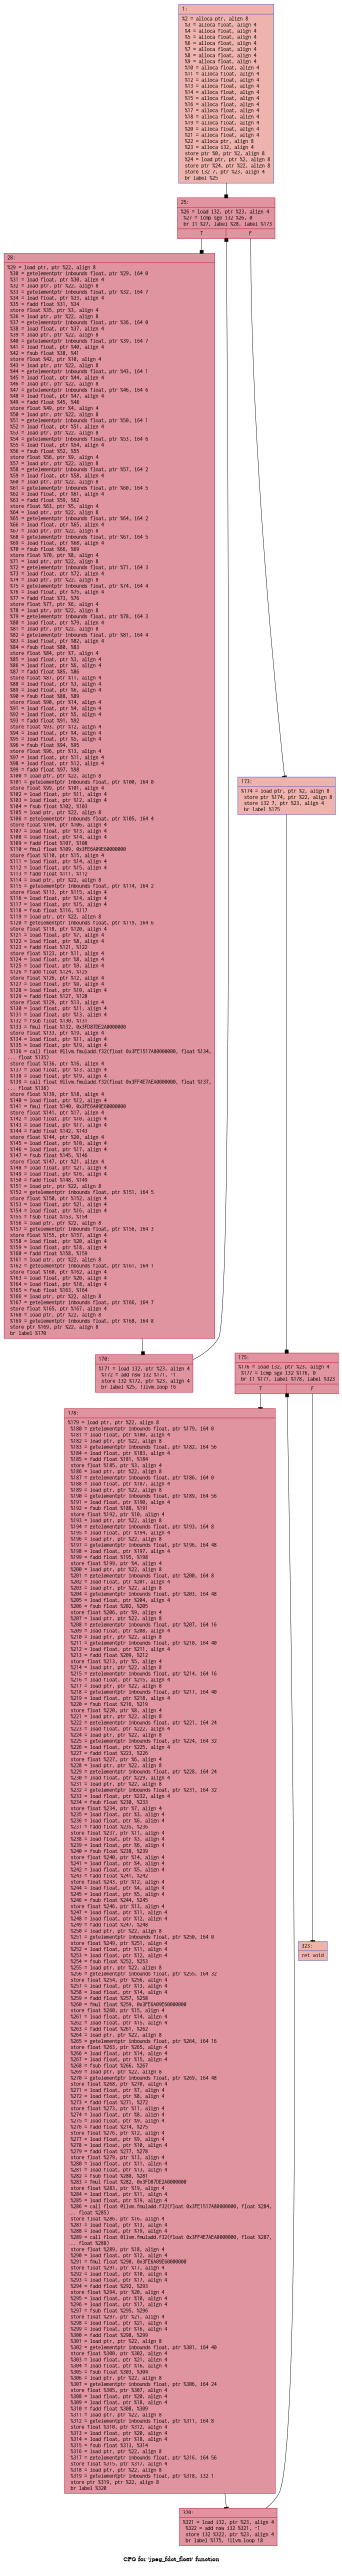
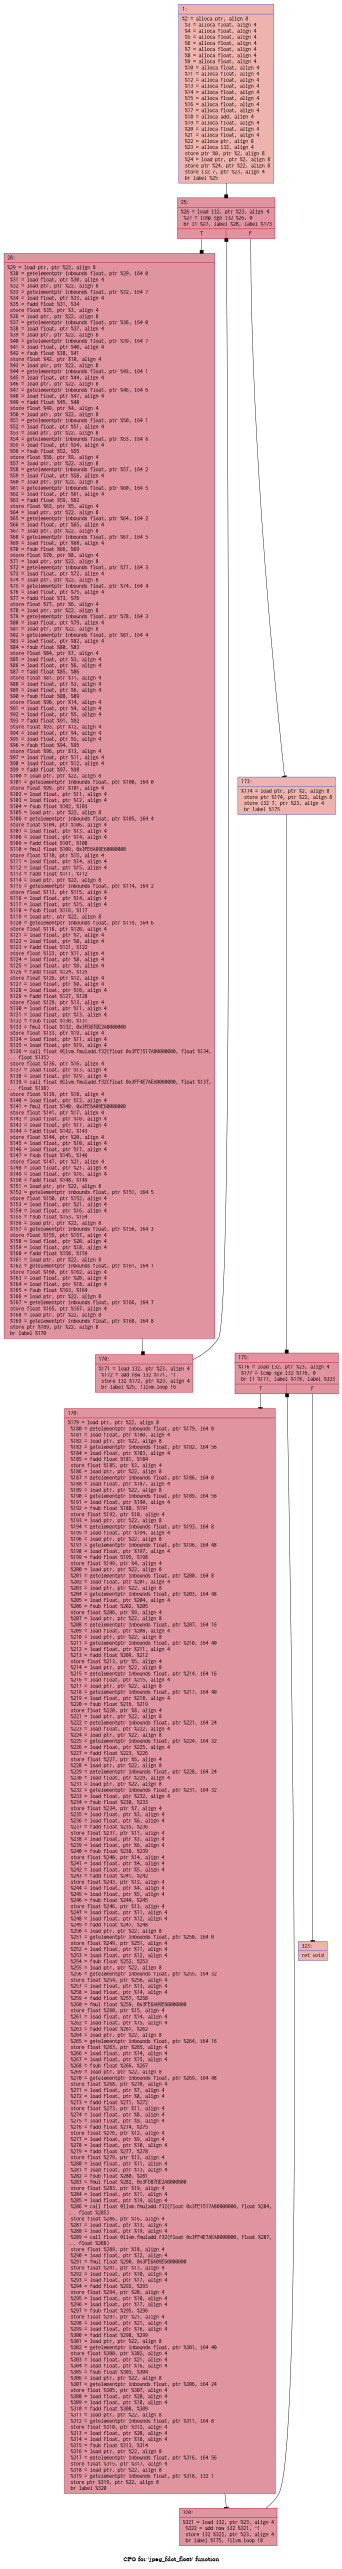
node "1:": text "%18 = alloca float, align 4" -> "%18 = alloca add, align 4"
